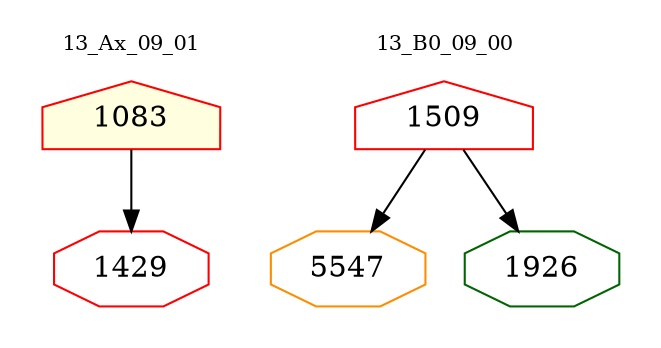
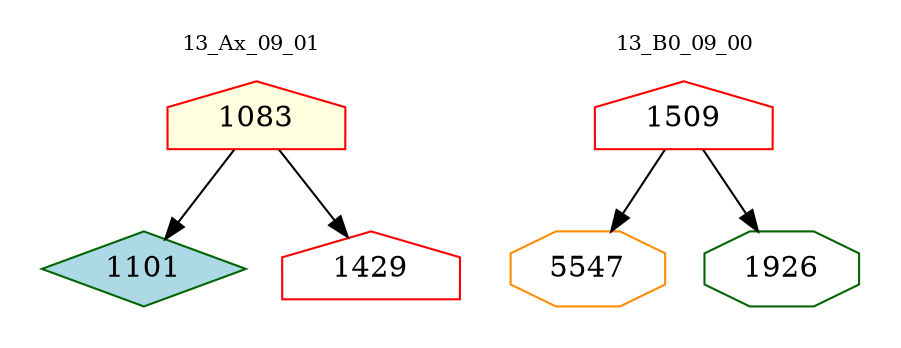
node "1429": shape octagon -> house
node "1101": added
